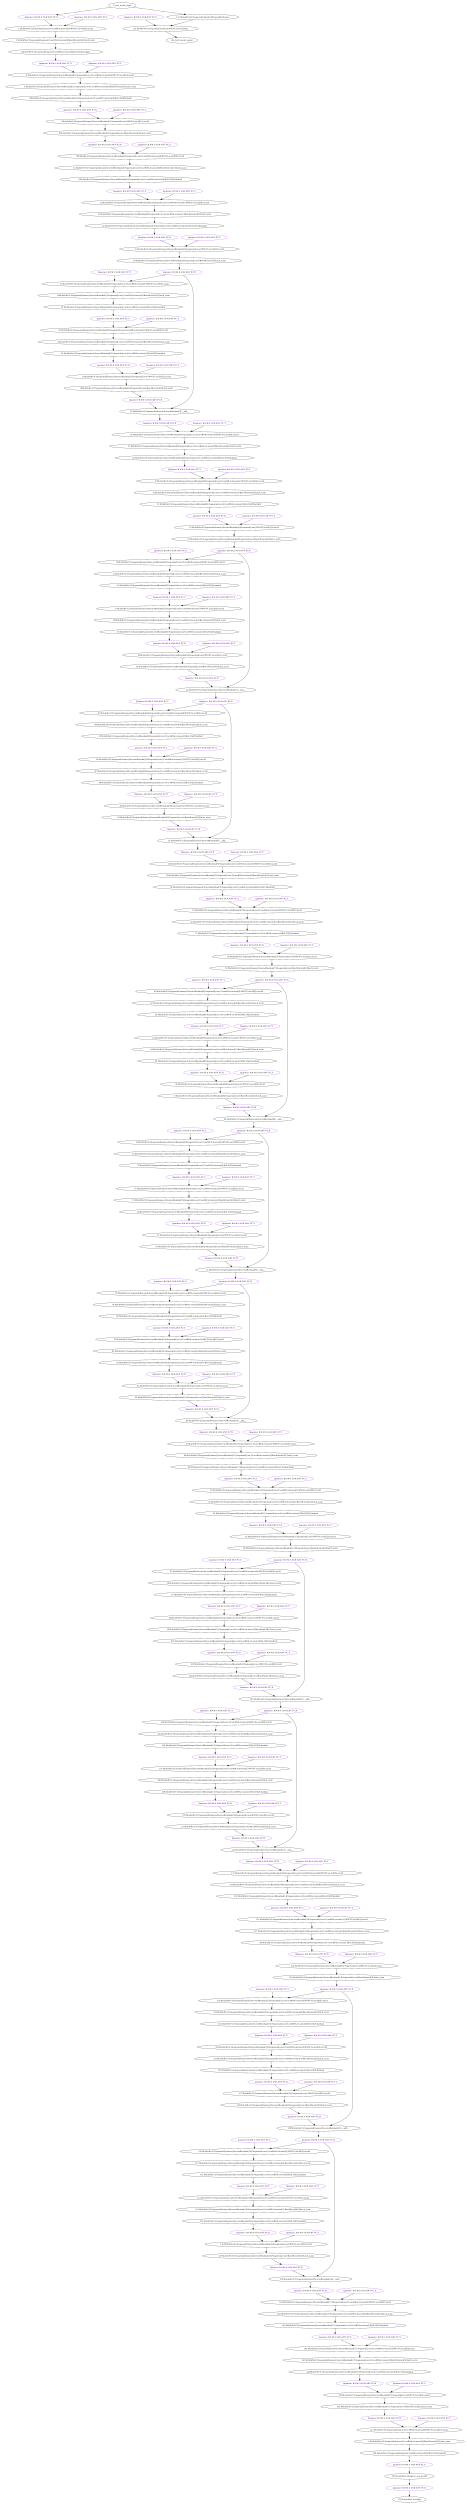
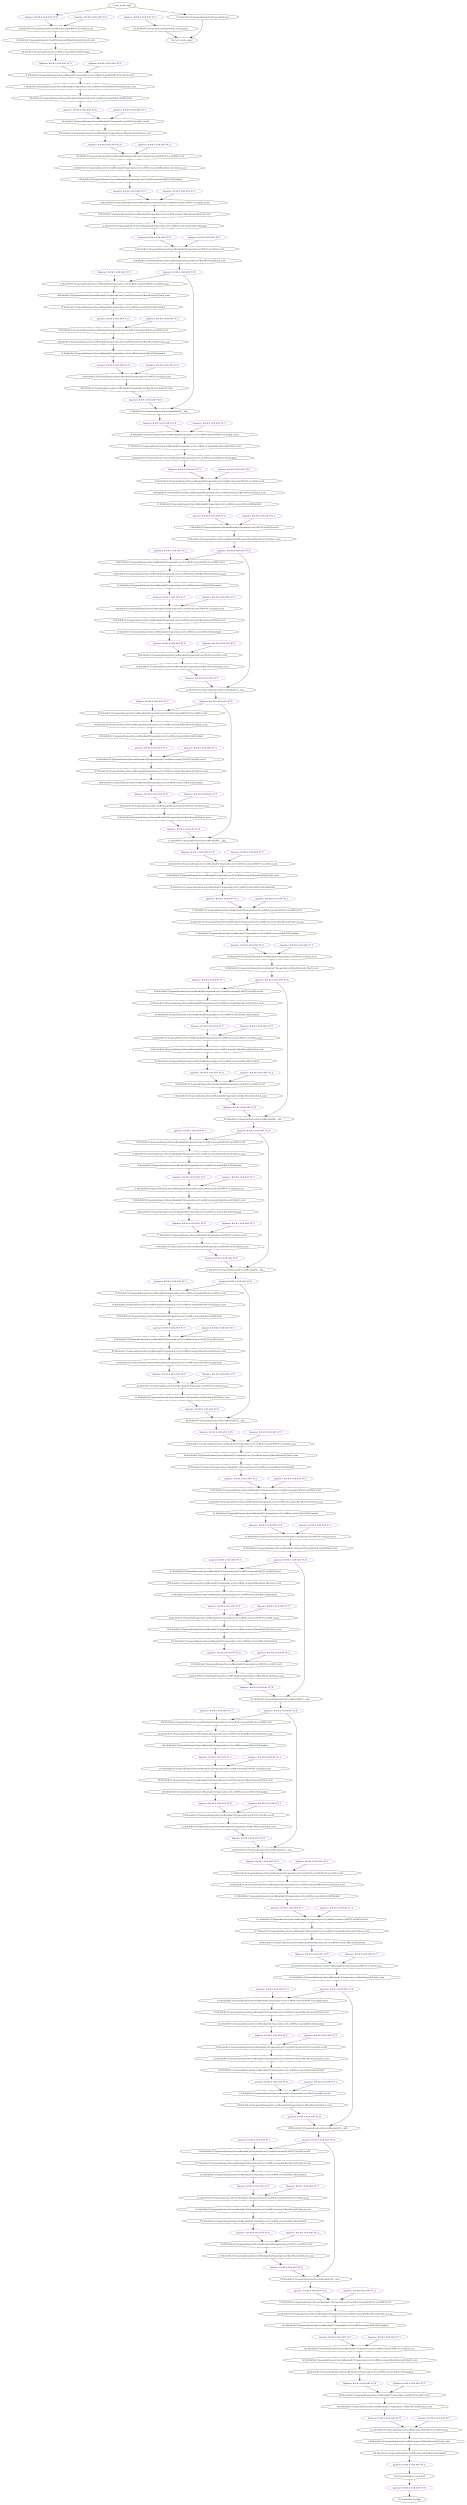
edge "152 MobileNetV2/Sequential[classifier]/Dropout[0]/dropout" -> "153 MobileNetV2/Sequential[classifier]/NNCFLinear[1]/linear": now "152 MobileNetV2/Sequential[classifier]/Dropout[0]/dropout" -> "154 /nncf_model_output"
node "150 MobileNetV2/adaptive_avg_pool2d": label "150 MobileNetV2/adaptive_avg_pool2d" -> "150 Dropout2/adaptive_avg_pool2d"
